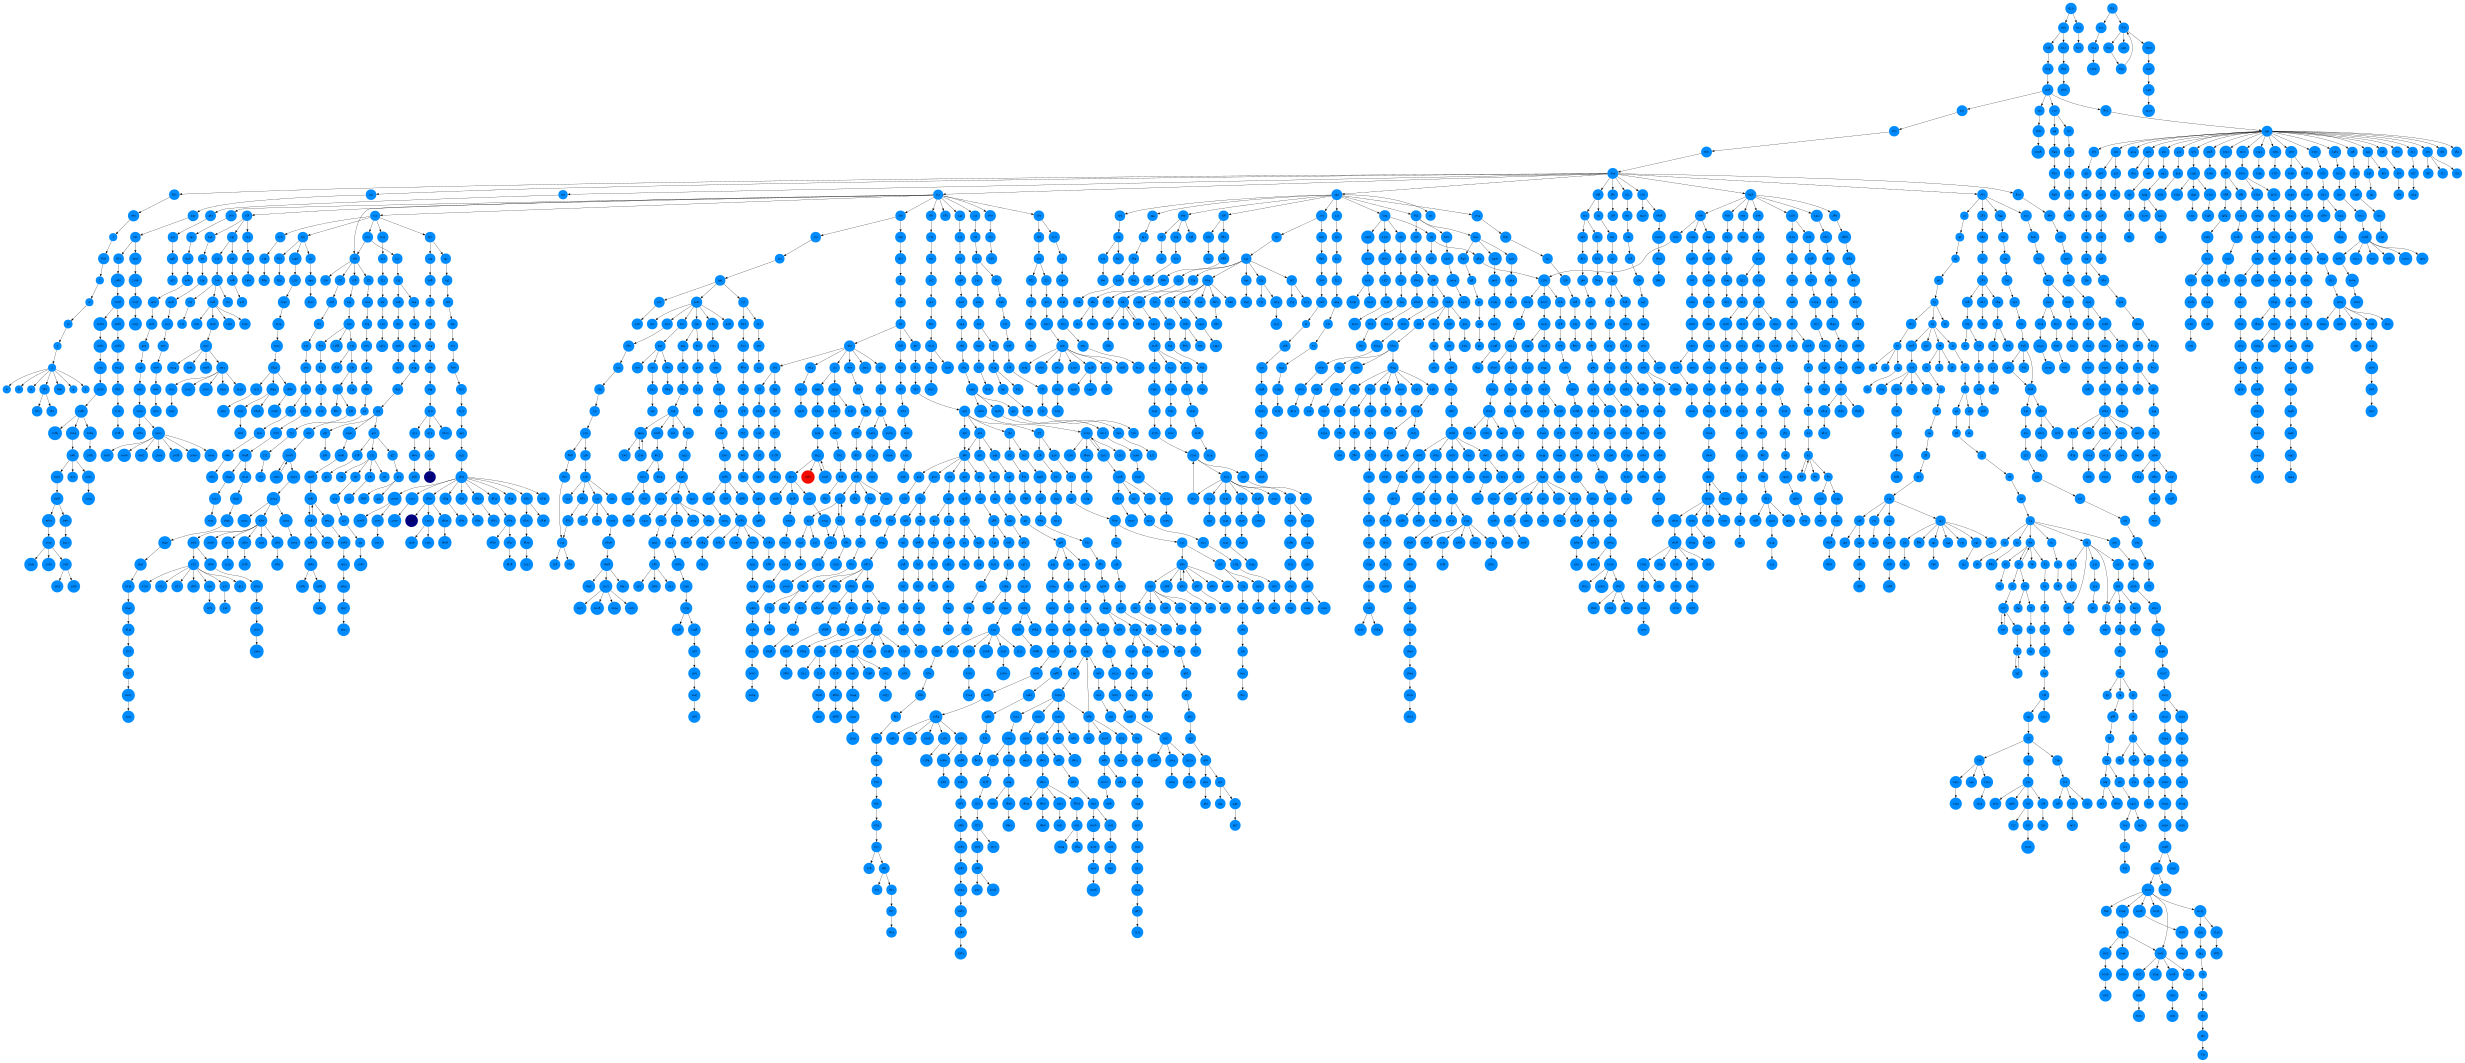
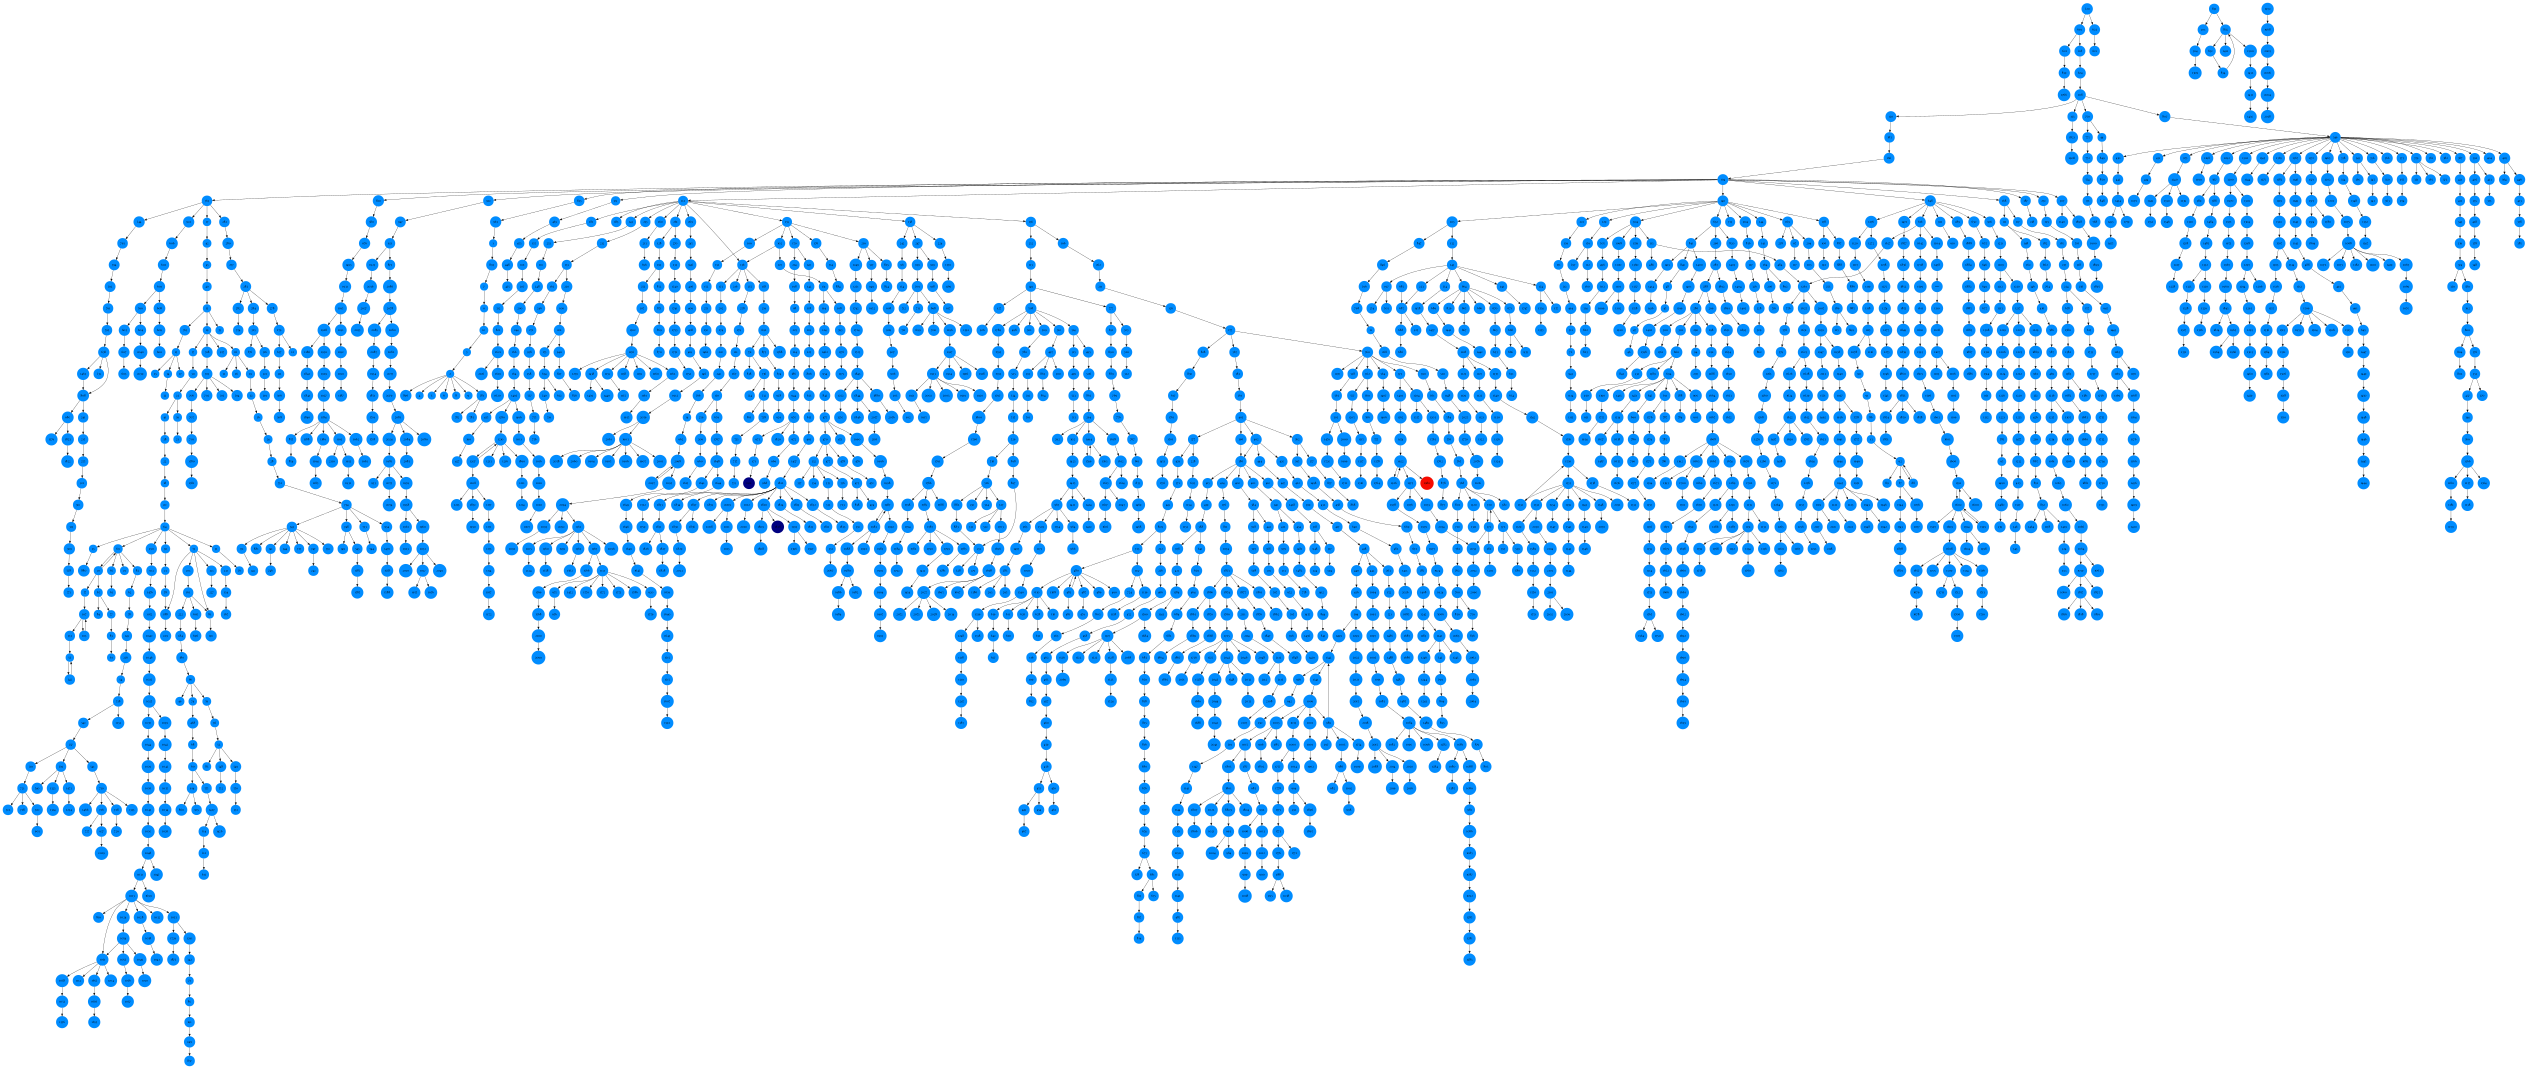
edge "687" -> "685": removed
edge "1964" -> "1972": removed
edge "1685" -> "1684": now "1590" -> "1684"
